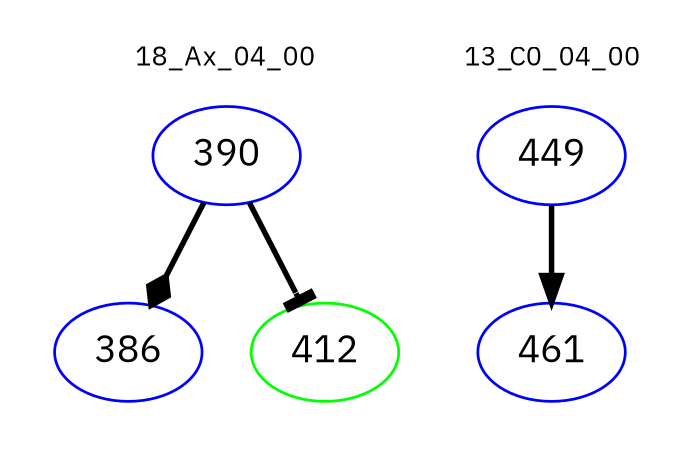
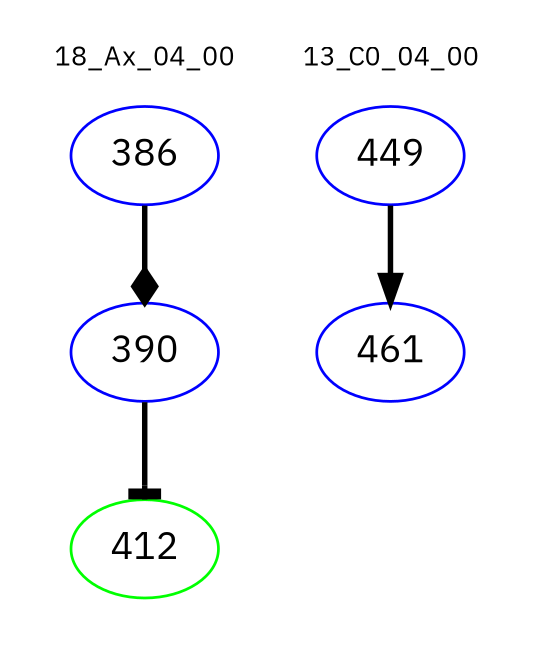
edge "390" -> "386": reversed
